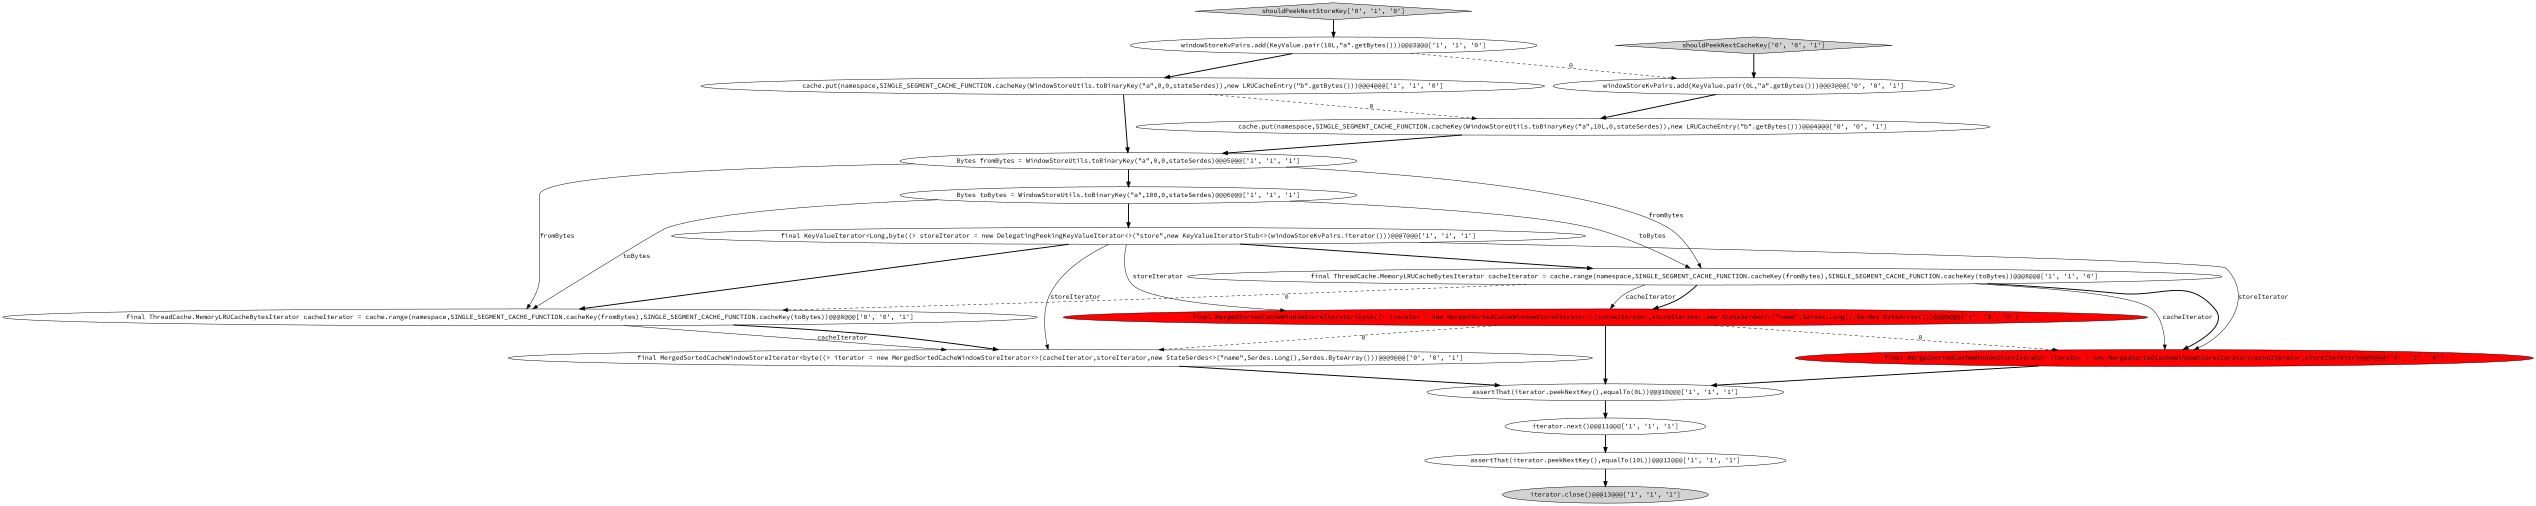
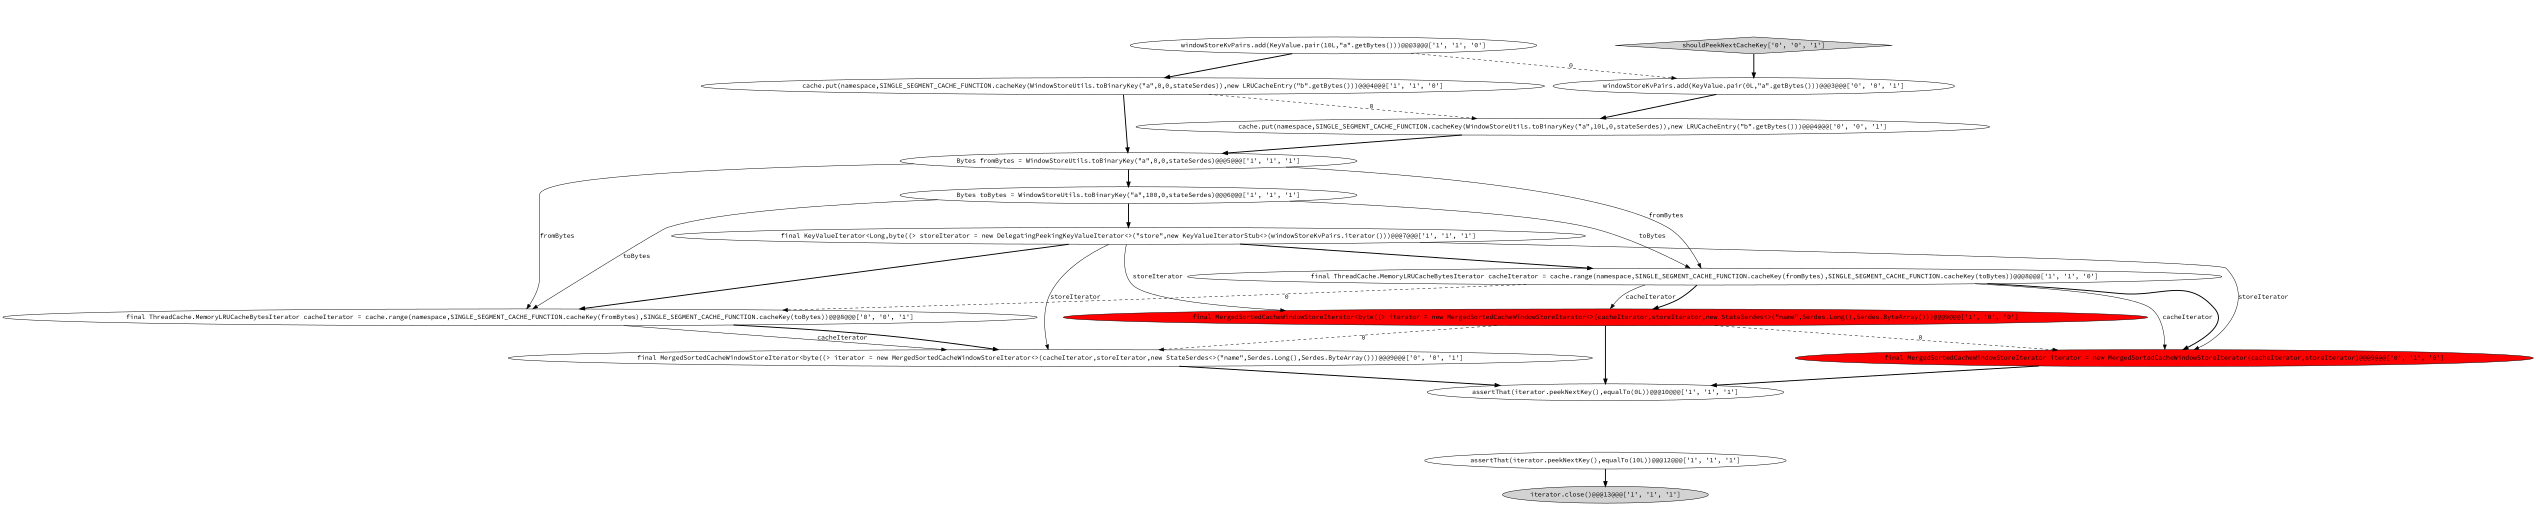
node "shouldPeekNextStoreKey['0', '1', '0']": removed
node "iterator.next()@@@11@@@['1', '1', '1']": removed
